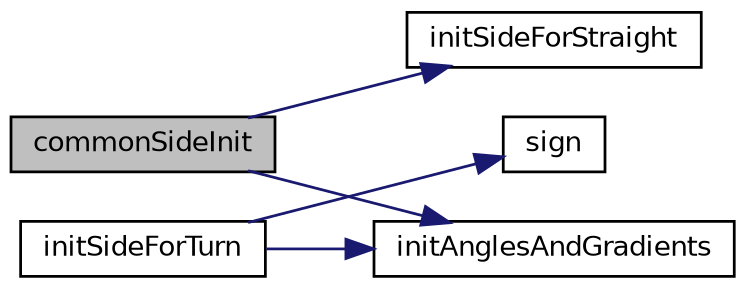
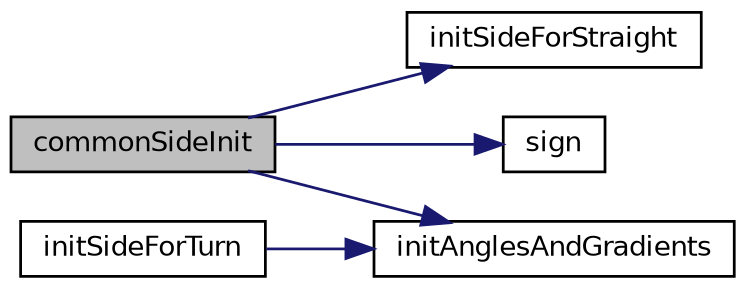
edge "initSideForTurn" -> "sign": now "commonSideInit" -> "sign"
